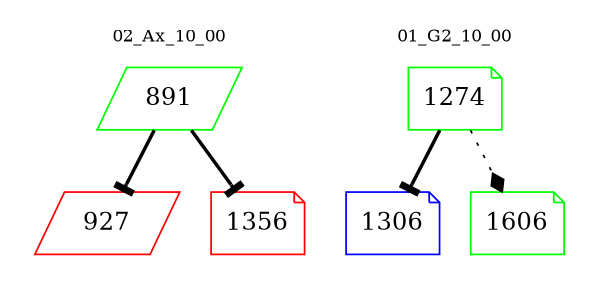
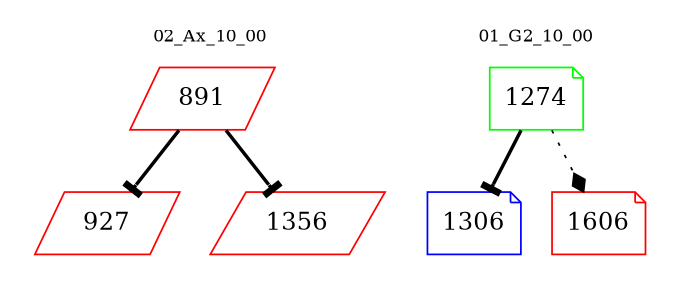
node "891": color green -> red
node "1356": shape note -> parallelogram
node "1606": color green -> red
